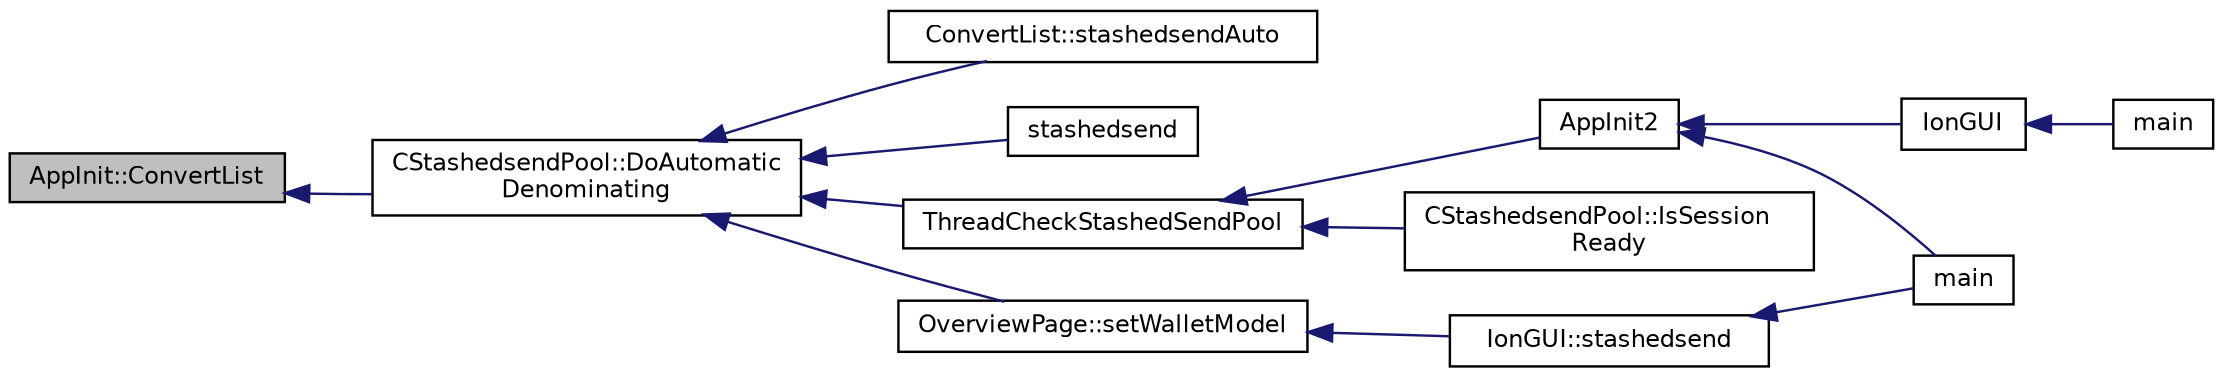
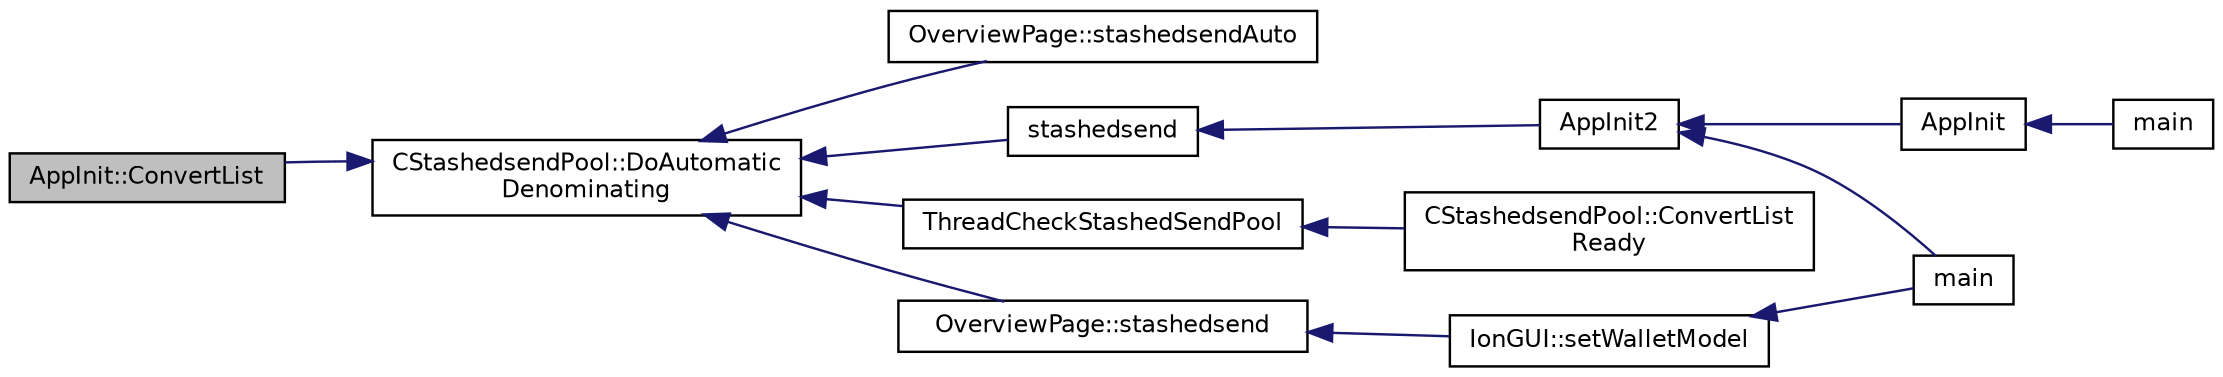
node "ConvertList::stashedsendAuto": label "ConvertList::stashedsendAuto" -> "OverviewPage::stashedsendAuto"
node "IonGUI": label "IonGUI" -> "AppInit"
edge "AppInit2" -> "ThreadCheckStashedSendPool": now "AppInit2" -> "stashedsend"
edge "CStashedsendPool::DoAutomatic Denominating" -> "AppInit::ConvertList": reversed
node "CStashedsendPool::IsSession Ready": label "CStashedsendPool::IsSession Ready" -> "CStashedsendPool::ConvertList Ready"
node "OverviewPage::setWalletModel": label "OverviewPage::setWalletModel" -> "OverviewPage::stashedsend"
node "IonGUI::stashedsend": label "IonGUI::stashedsend" -> "IonGUI::setWalletModel"
